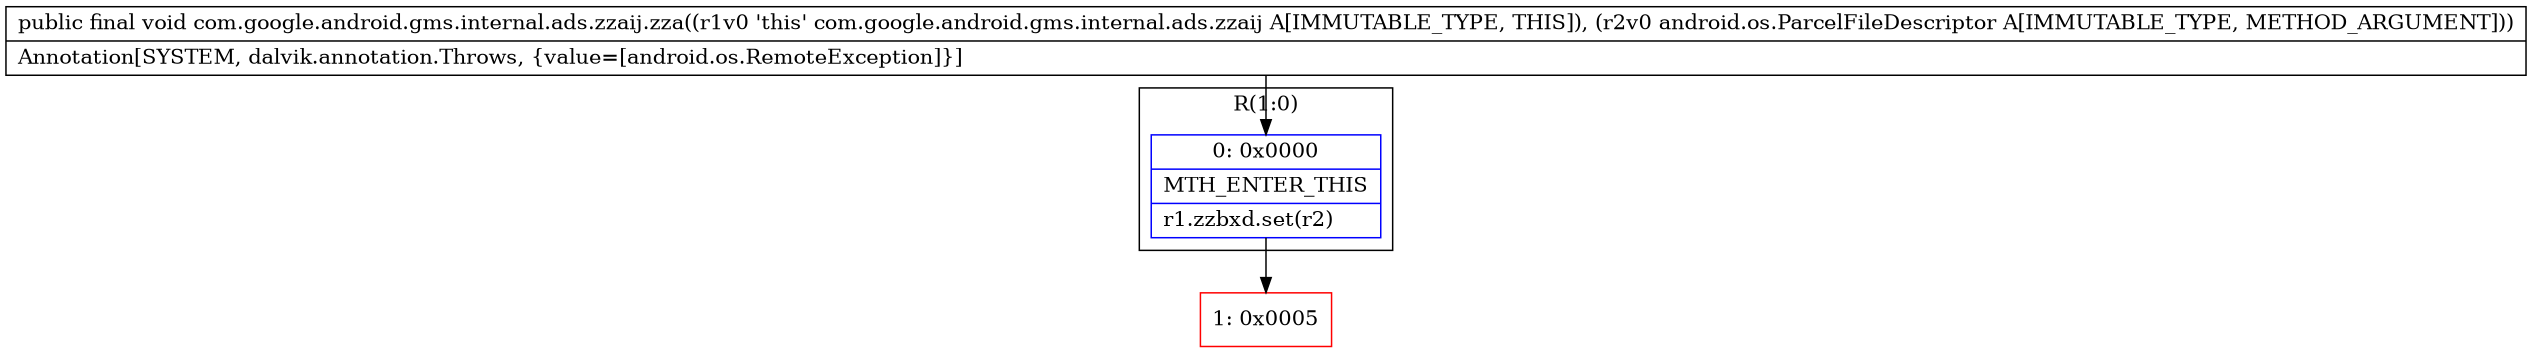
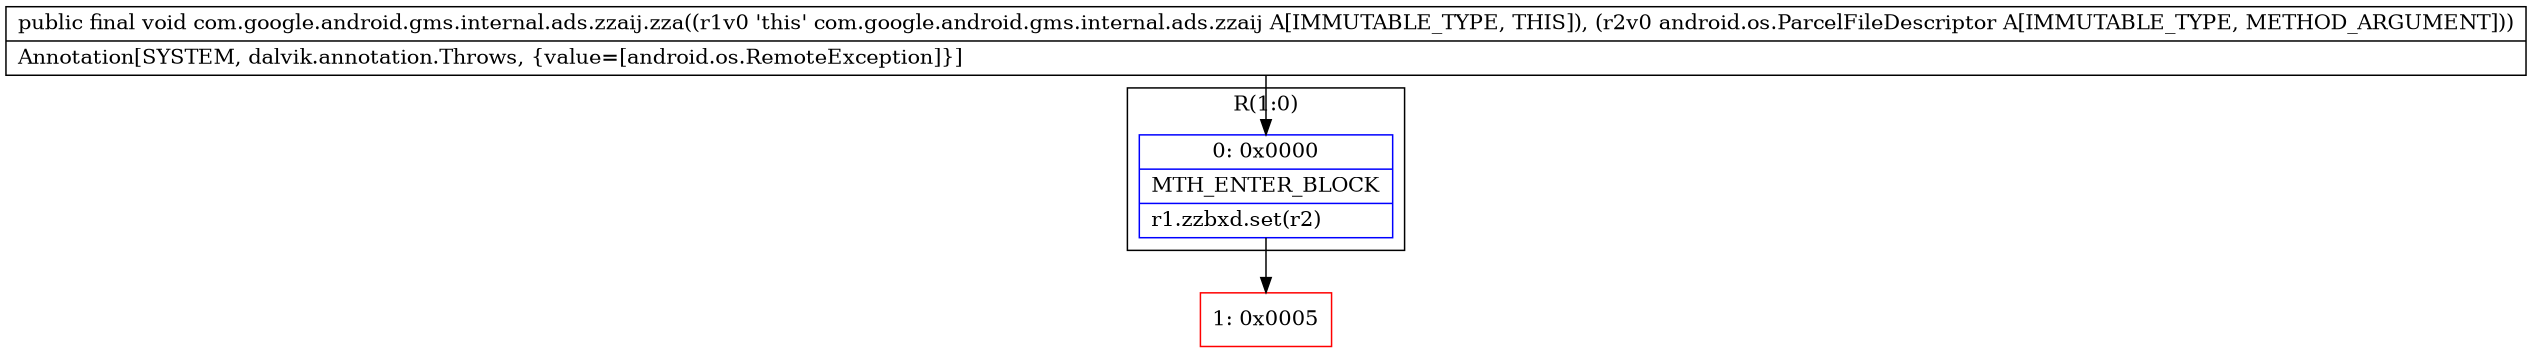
node "0: 0x0000": text "MTH_ENTER_THIS" -> "MTH_ENTER_BLOCK"
